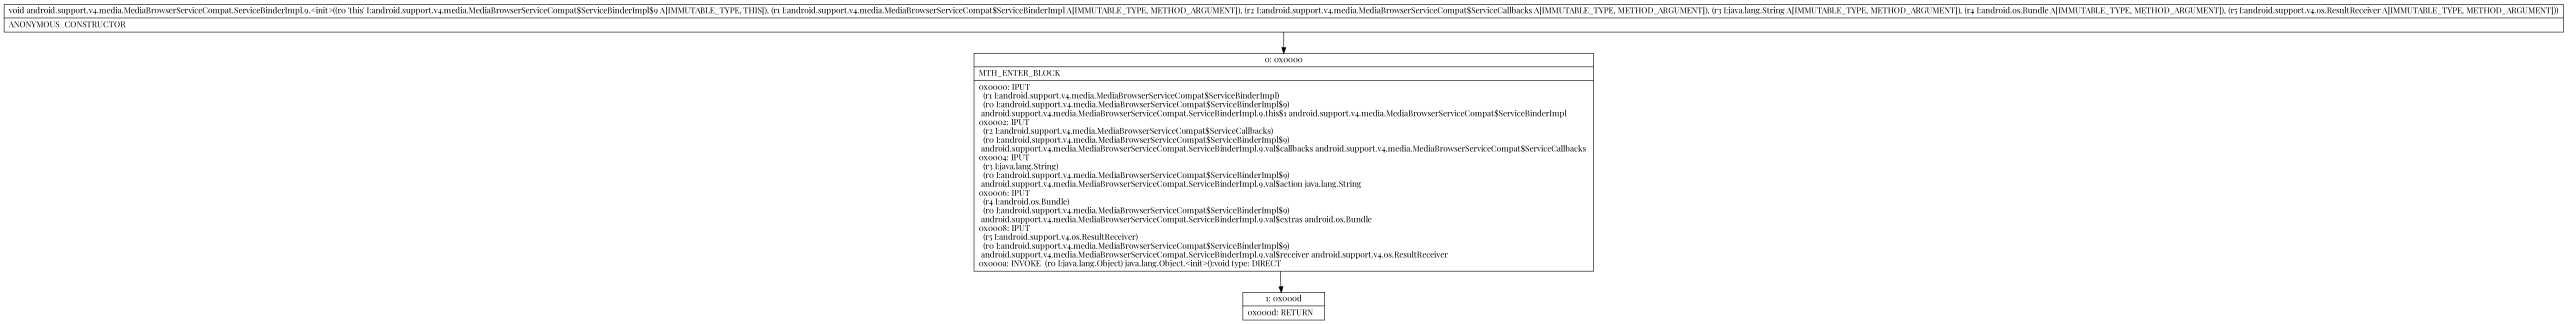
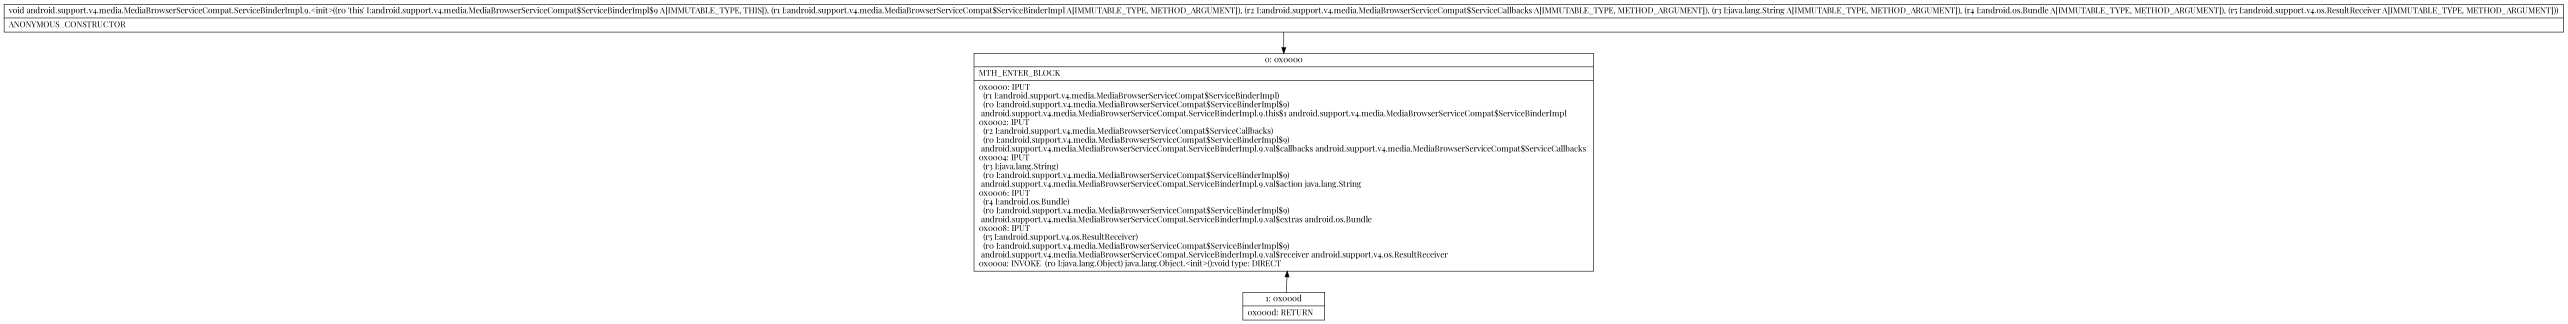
edge "0: 0x0000" -> "1: 0x000d": reversed
